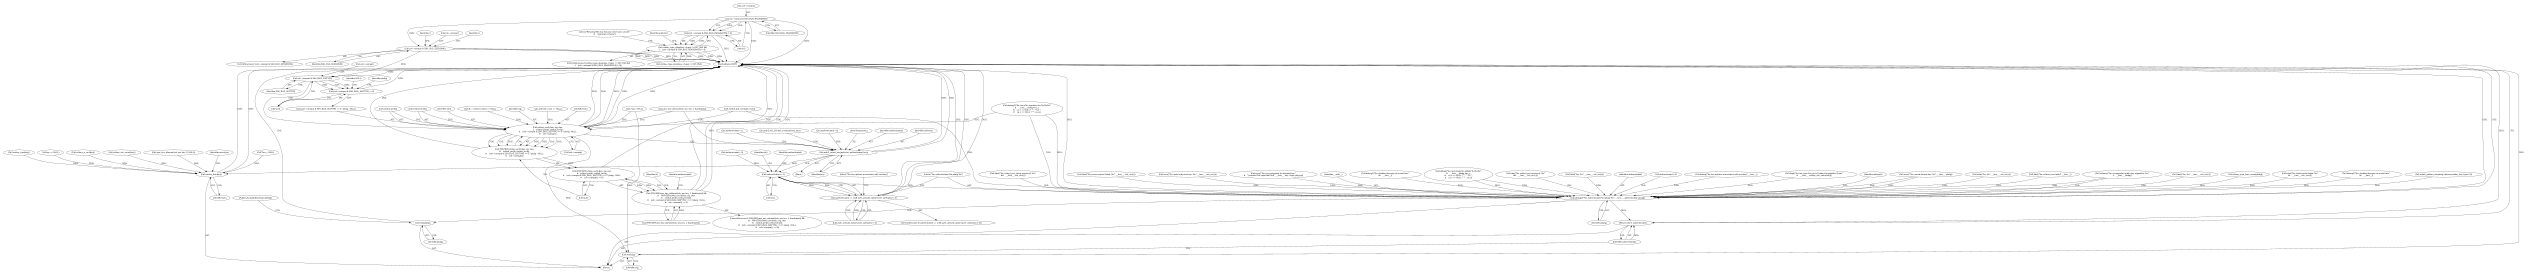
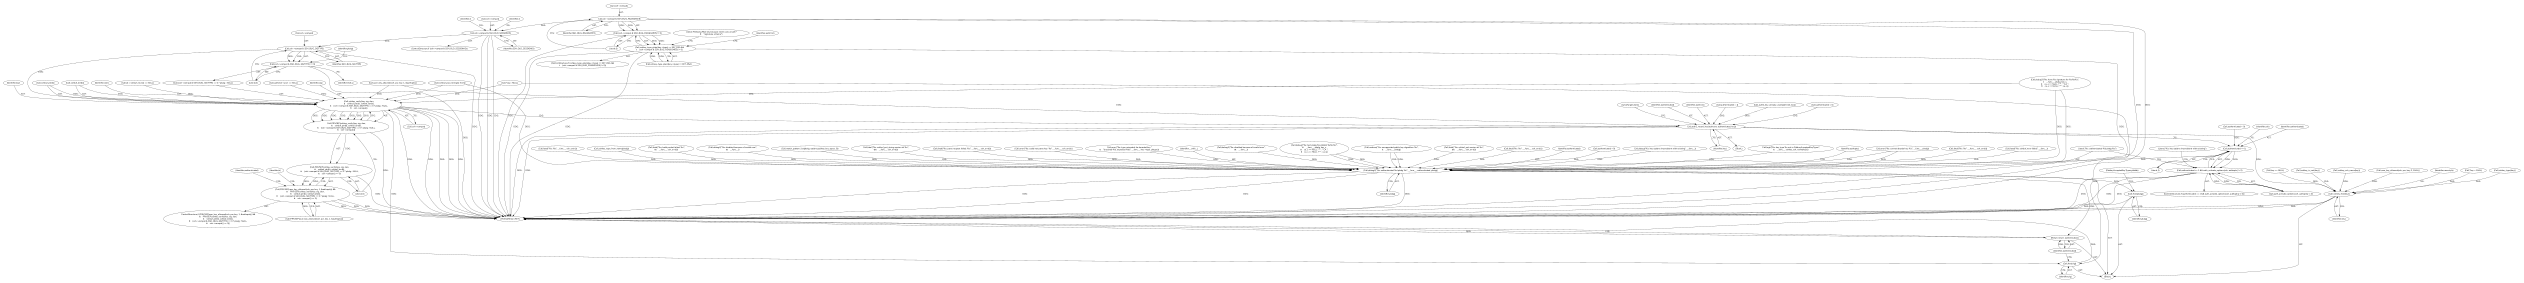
edge "(MethodReturn,RET)" -> "(Call,ssh->compat & SSH_BUG_SIGTYPE)": reversed
edge "(Identifier,NULL)" -> "(Call,(ssh->compat & SSH_BUG_SIGTYPE) == 0)": reversed
